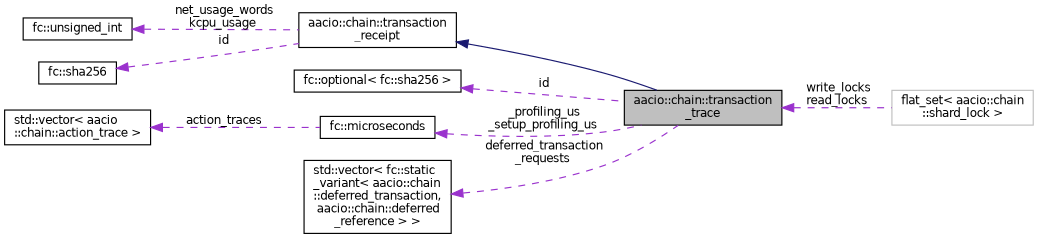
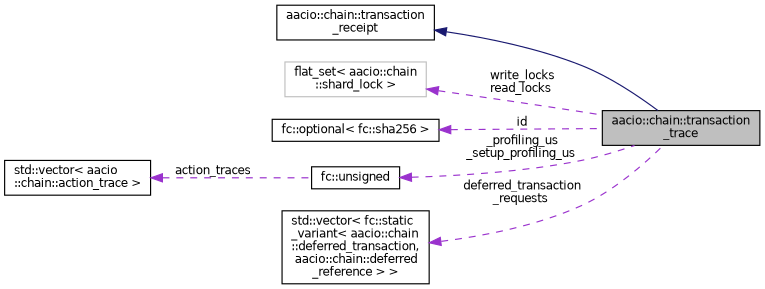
node "fc::unsigned_int": removed
node "fc::sha256": removed
edge "flat_set< aacio::chain ::shard_lock >" -> "aacio::chain::transaction _trace": reversed
node "fc::microseconds": label "fc::microseconds" -> "fc::unsigned"
